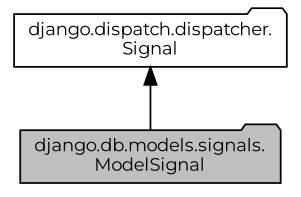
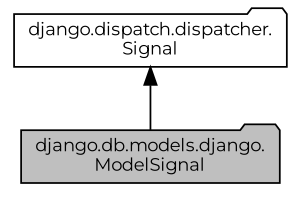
node "django.db.models.signals. ModelSignal": label "django.db.models.signals. ModelSignal" -> "django.db.models.django. ModelSignal"
